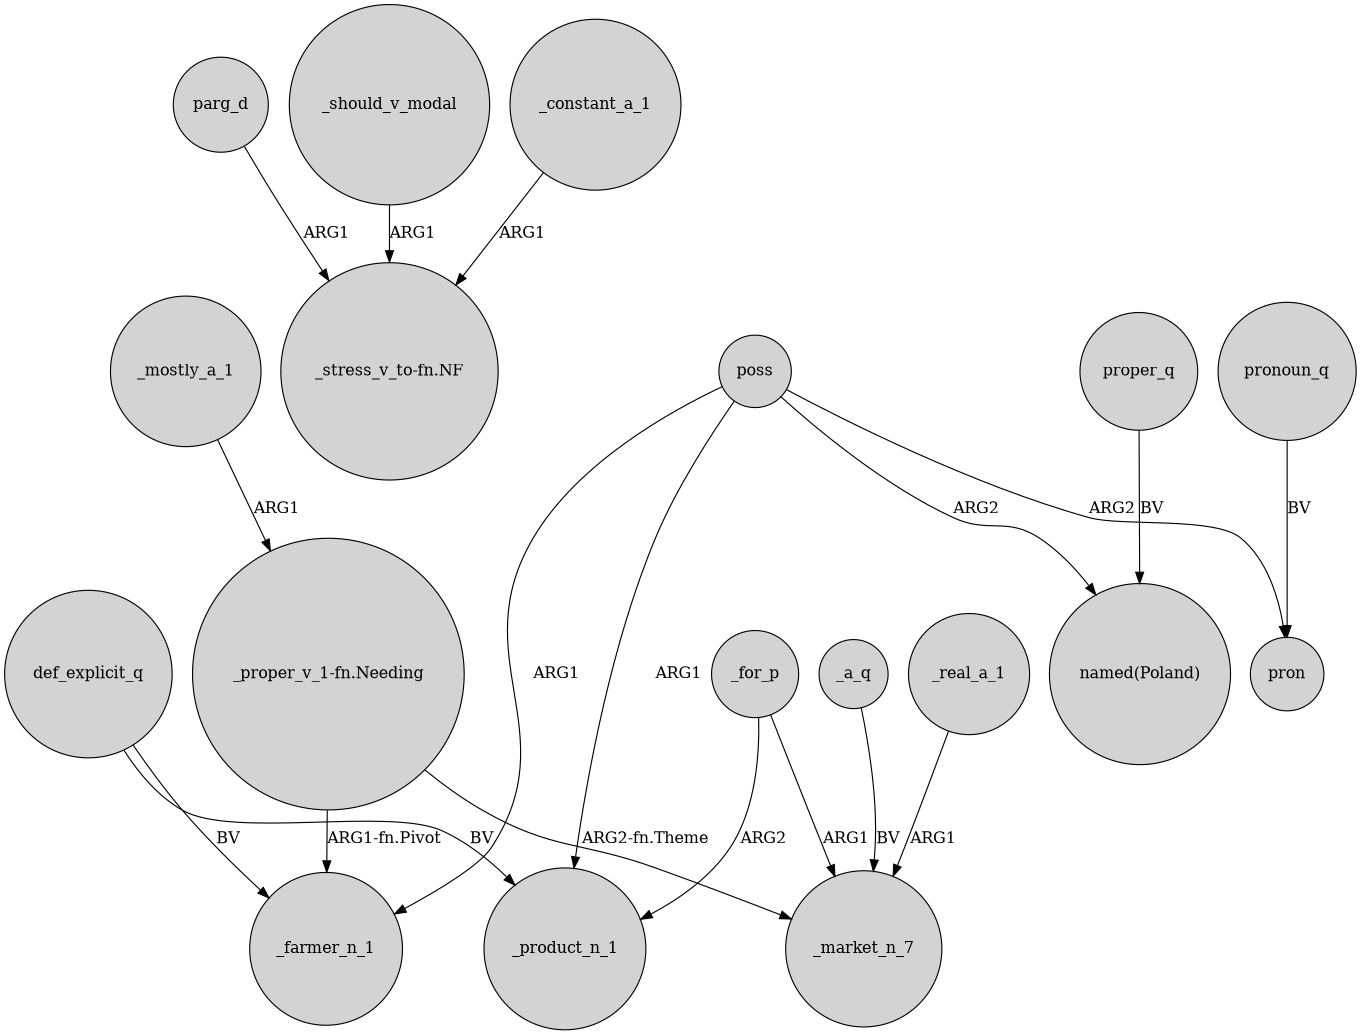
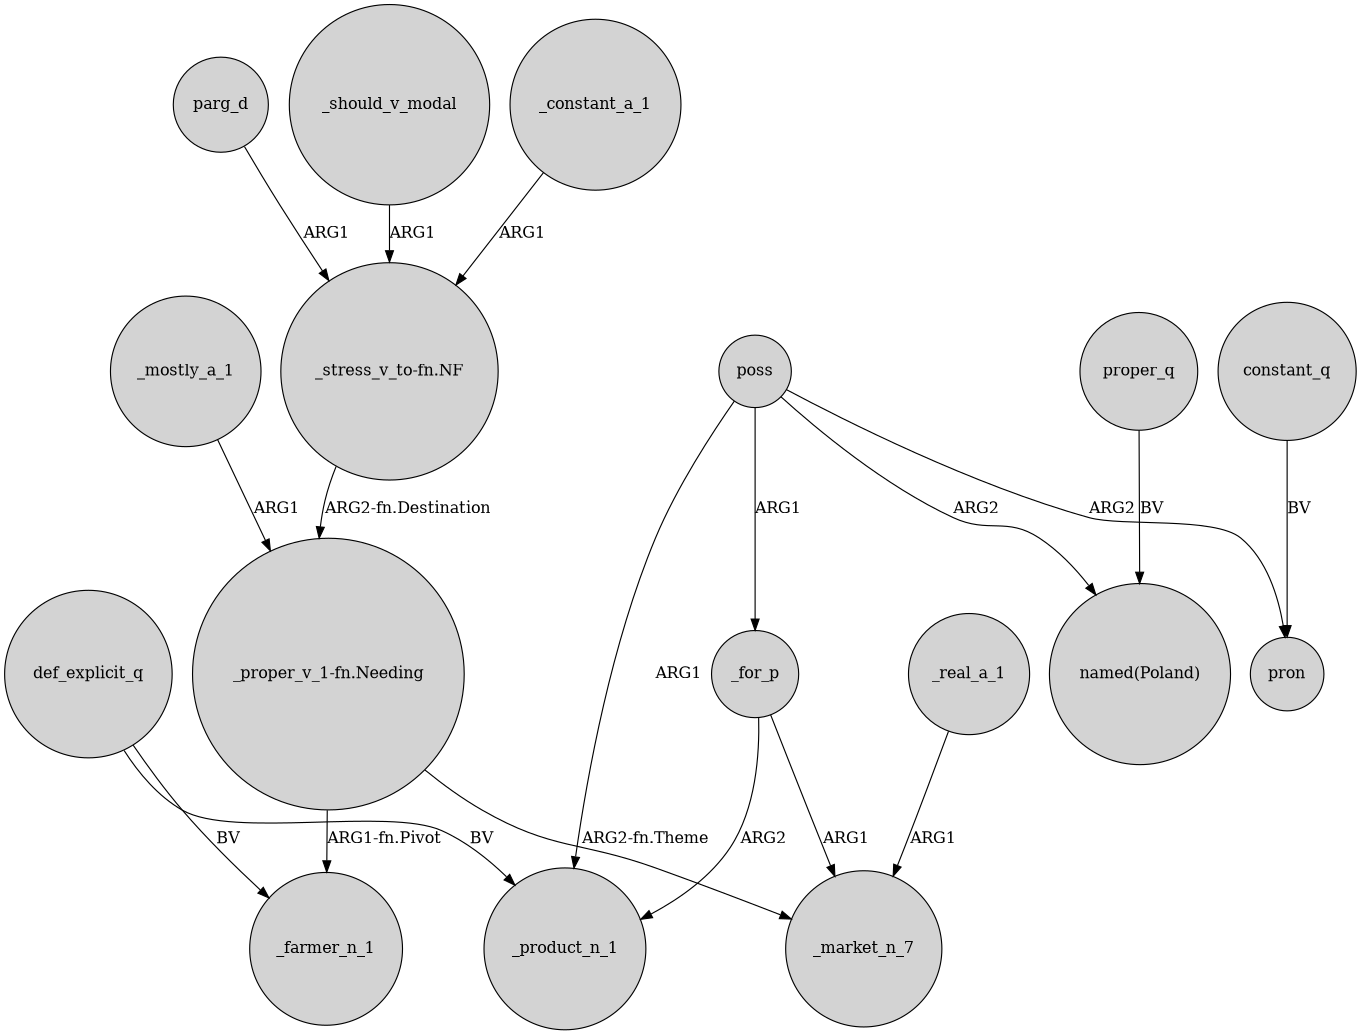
node "pronoun_q": label "pronoun_q" -> "constant_q"
edge "_stress_v_to-fn.NF" -> "_proper_v_1-fn.Needing": added, label "ARG2-fn.Destination"
edge "poss" -> "_farmer_n_1": now "poss" -> "_for_p"
node "_a_q": removed
